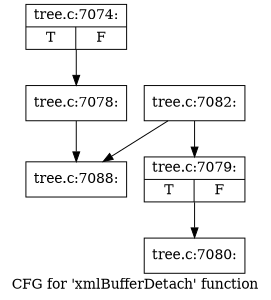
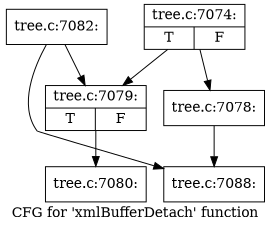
edge "tree.c:7074:" -> "tree.c:7079:": added
